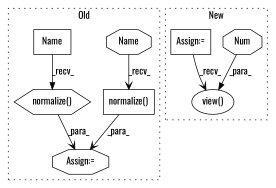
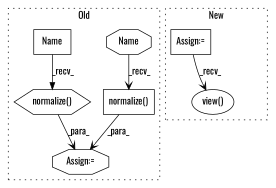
node "Num": removed
